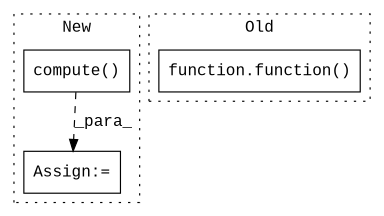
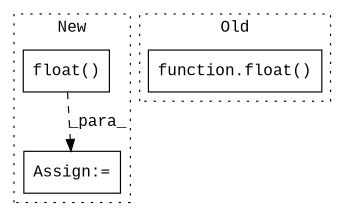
node "compute()": label "compute()" -> "float()"
node "function.function()": label "function.function()" -> "function.float()"
